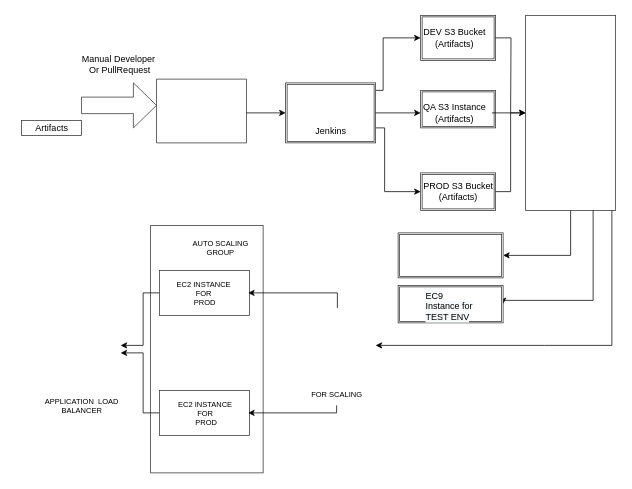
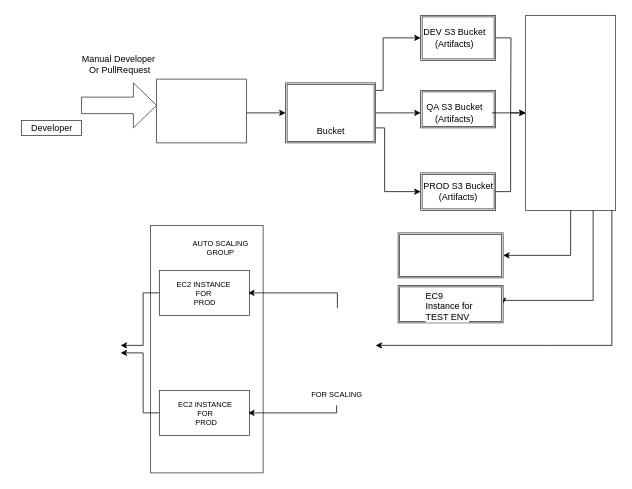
node "QA S3 Instance (Artifacts)": label "QA S3 Instance (Artifacts)" -> "QA S3 Bucket (Artifacts)"
node "Artifacts": label "Artifacts" -> "Developer"
node "Jenkins": label "Jenkins" -> "Bucket"
node "APPLICATION LOAD BALANCER": removed
